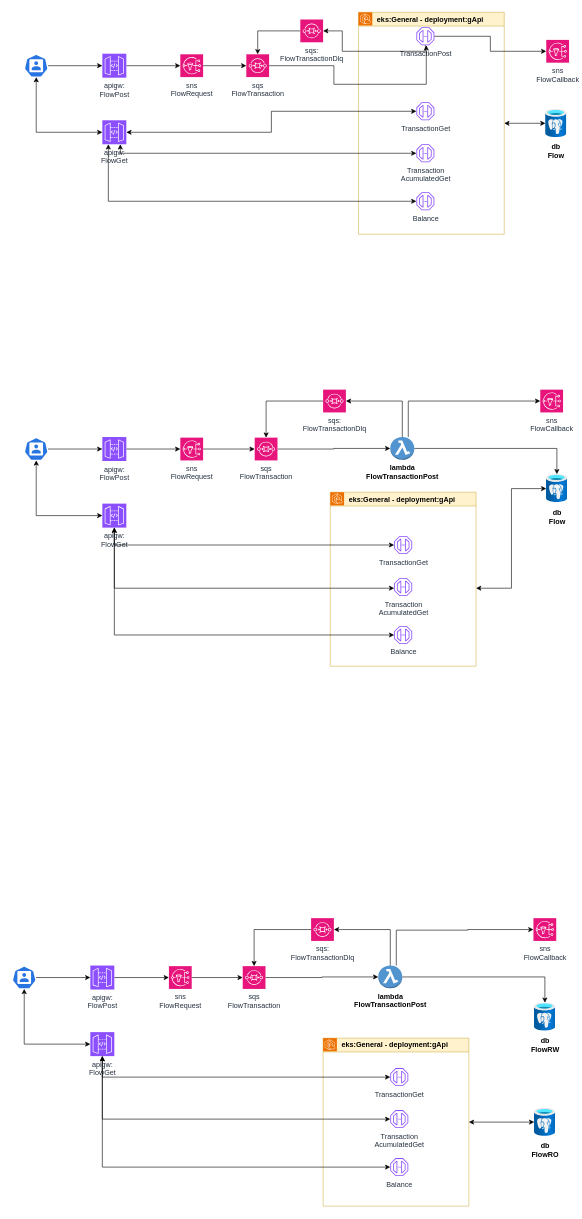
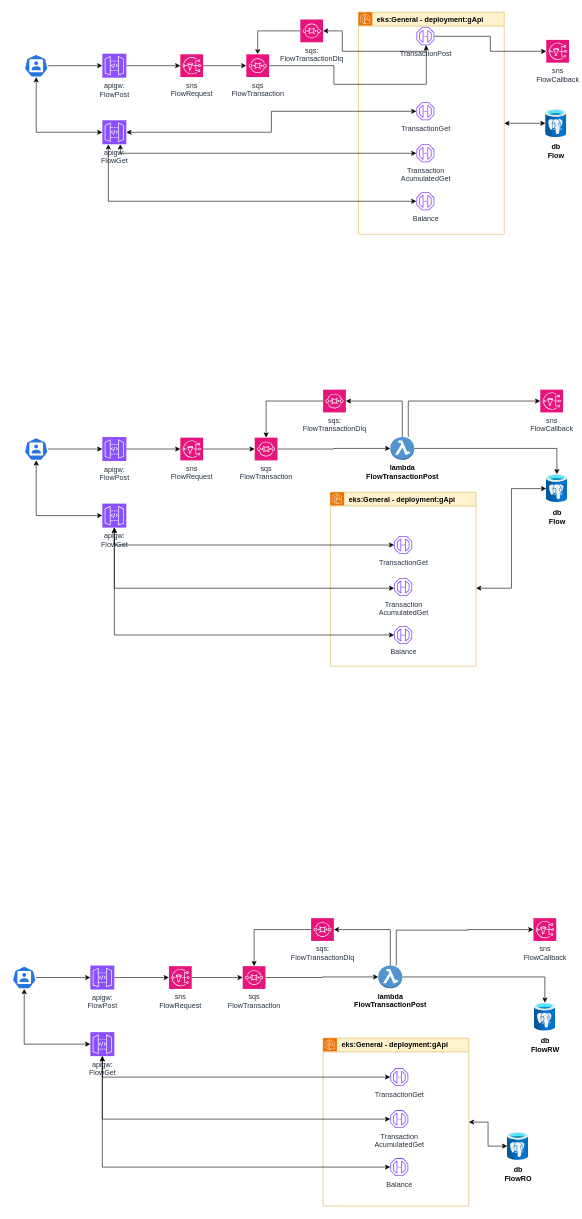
node "db FlowRO": moved (545, 1122) -> (518, 1146)
